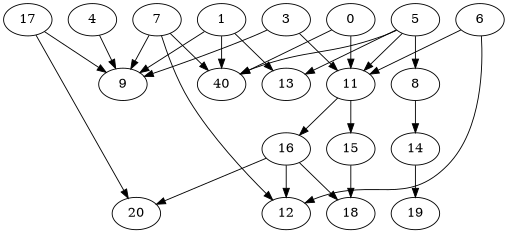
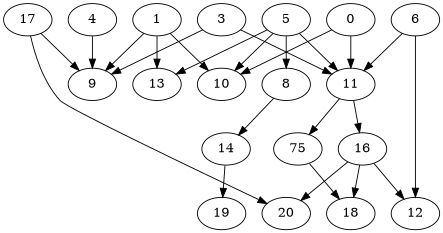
node "7": removed
node "40": label "40" -> "10"
node "15": label "15" -> "75"
